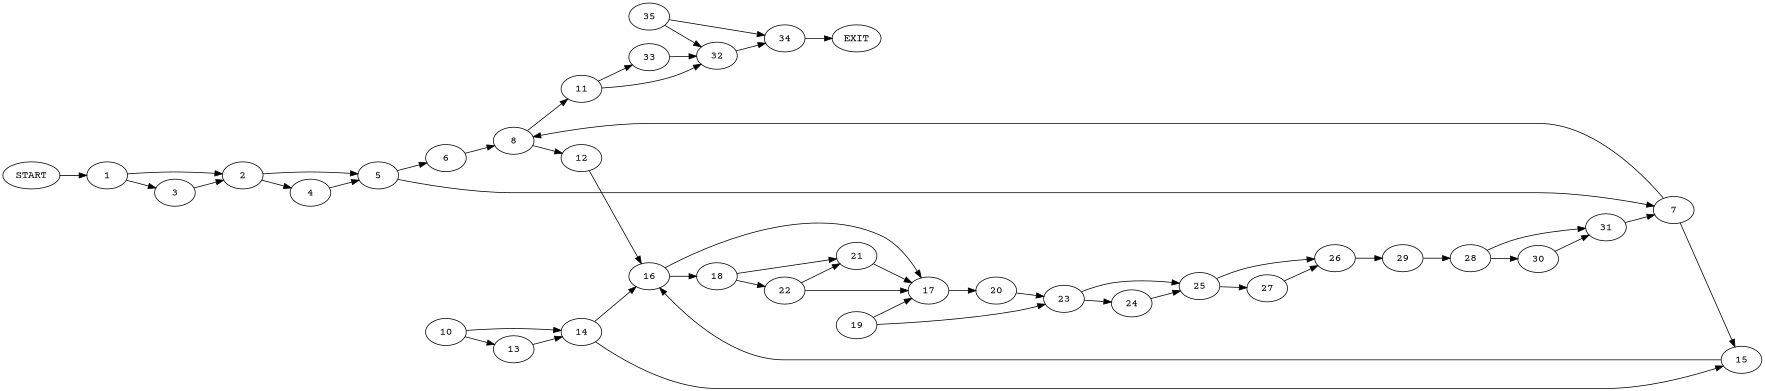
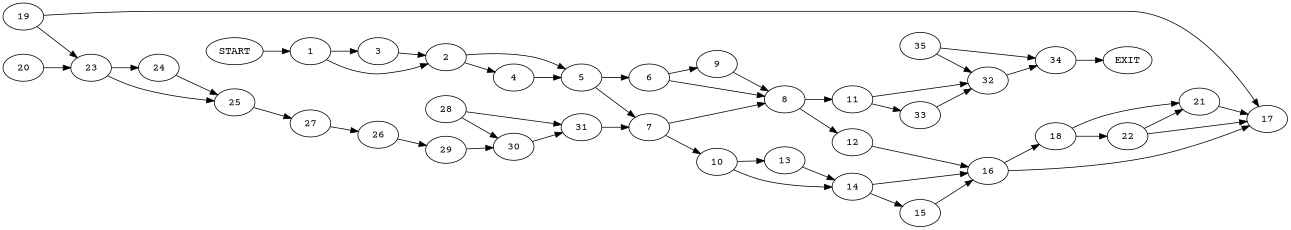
node "9": added
edge "29" -> "28": now "29" -> "30"
edge "25" -> "26": removed
edge "7" -> "15": now "7" -> "10"
edge "17" -> "20": removed
